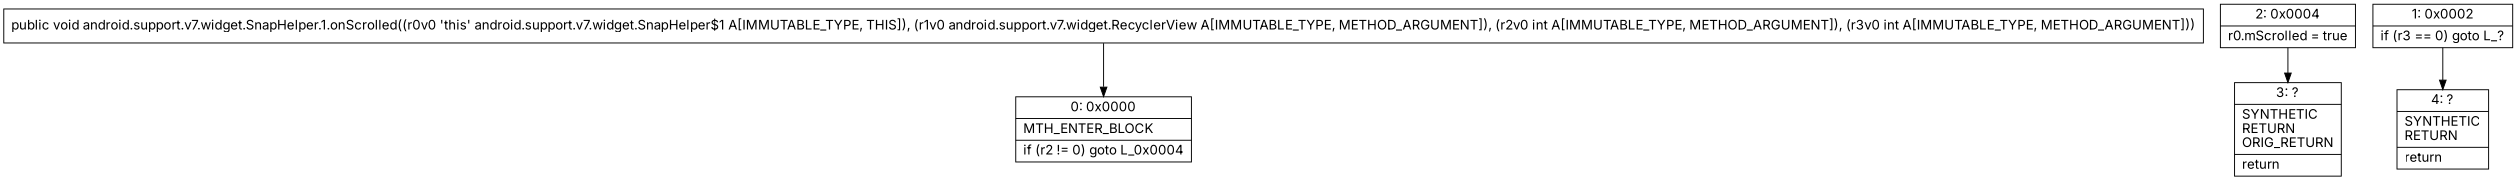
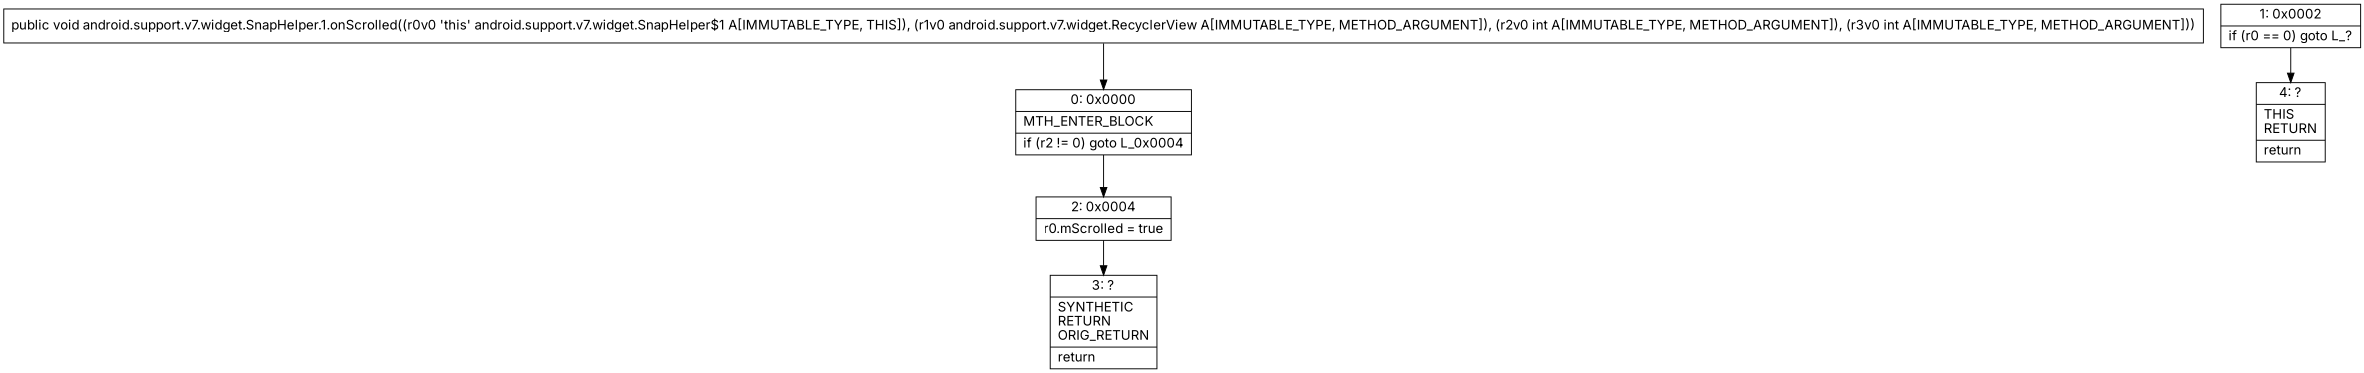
node "1: 0x0002": text "if (r3 == 0) goto L_?" -> "if (r0 == 0) goto L_?"
node "4: ?": text "SYNTHETIC" -> "THIS"
edge "0: 0x0000" -> "2: 0x0004": added
